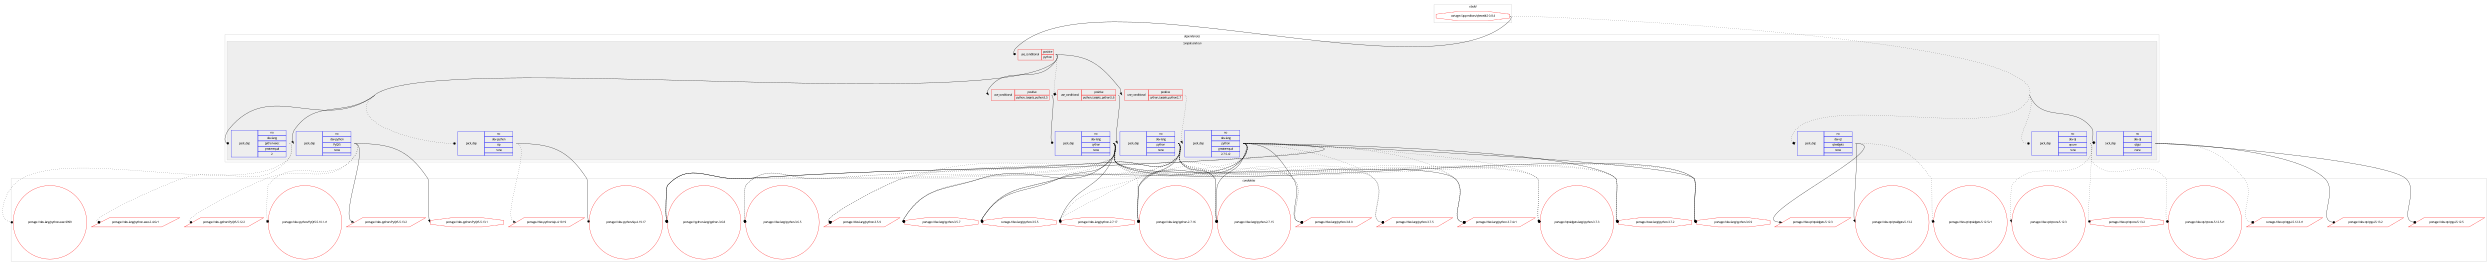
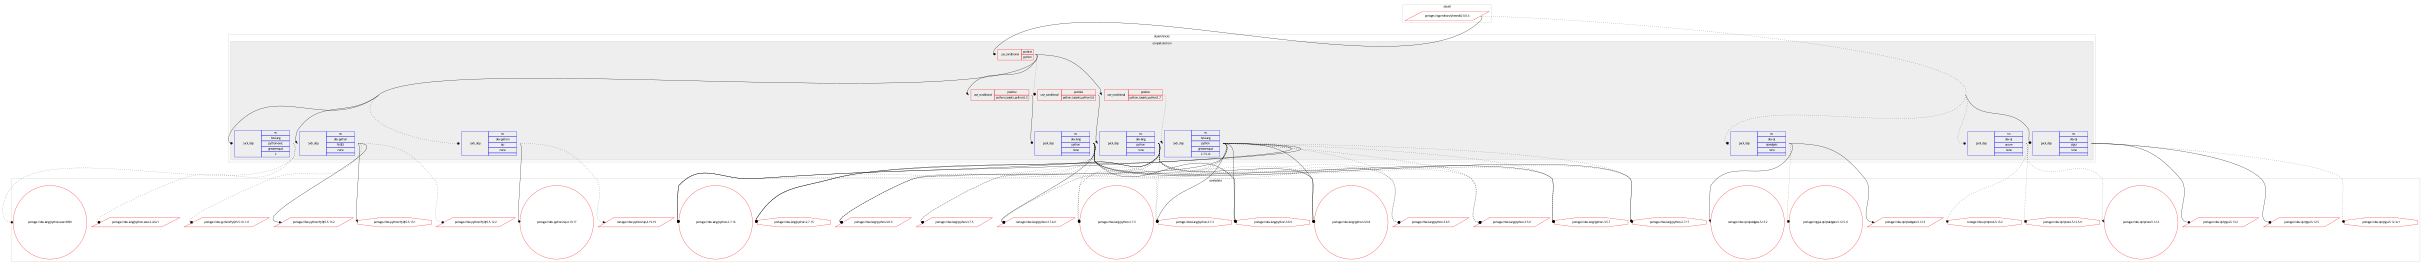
node "portage://app-editors/qhexedit2-0.8.4": shape octagon -> parallelogram
node "portage://dev-python/PyQt5-5.10.1-r1": shape circle -> parallelogram
node "portage://python-lang/python-3.6.8": label "portage://python-lang/python-3.6.8" -> "portage://dev-lang/python-3.6.8"
node "portage://dev-lang/python-3.6.5": shape circle -> parallelogram
node "portage://dev-lang/python-3.5.5": removed
node "portage://dev-lang/python-2.7.15": shape circle -> octagon
node "portage://qtwidgets-lang/python-3.7.3": label "portage://qtwidgets-lang/python-3.7.3" -> "portage://dev-lang/python-3.7.3"
node "portage://exec-lang/python-3.7.2": label "portage://exec-lang/python-3.7.2" -> "portage://dev-lang/python-3.7.2"
node "portage://dev-qt/qtwidgets-5.12.5-r1": label "portage://dev-qt/qtwidgets-5.12.5-r1" -> "portage://qtgui-qt/qtwidgets-5.12.5-r1"
node "portage://dev-qt/qtcore-5.12.5-r1": shape circle -> octagon
node "portage://dev-qt/qtgui-5.12.3-r1": shape parallelogram -> octagon
